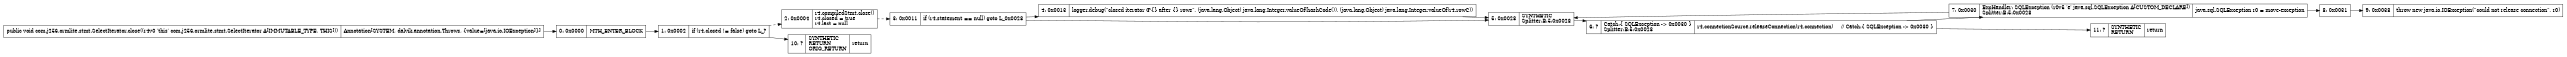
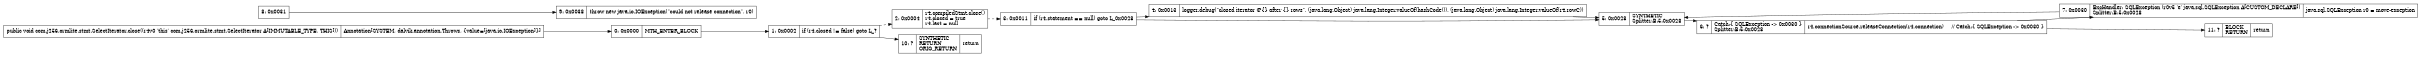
edge "7: 0x0030" -> "8: 0x0031": removed
node "11: ?": text "SYNTHETIC" -> "BLOCK"
